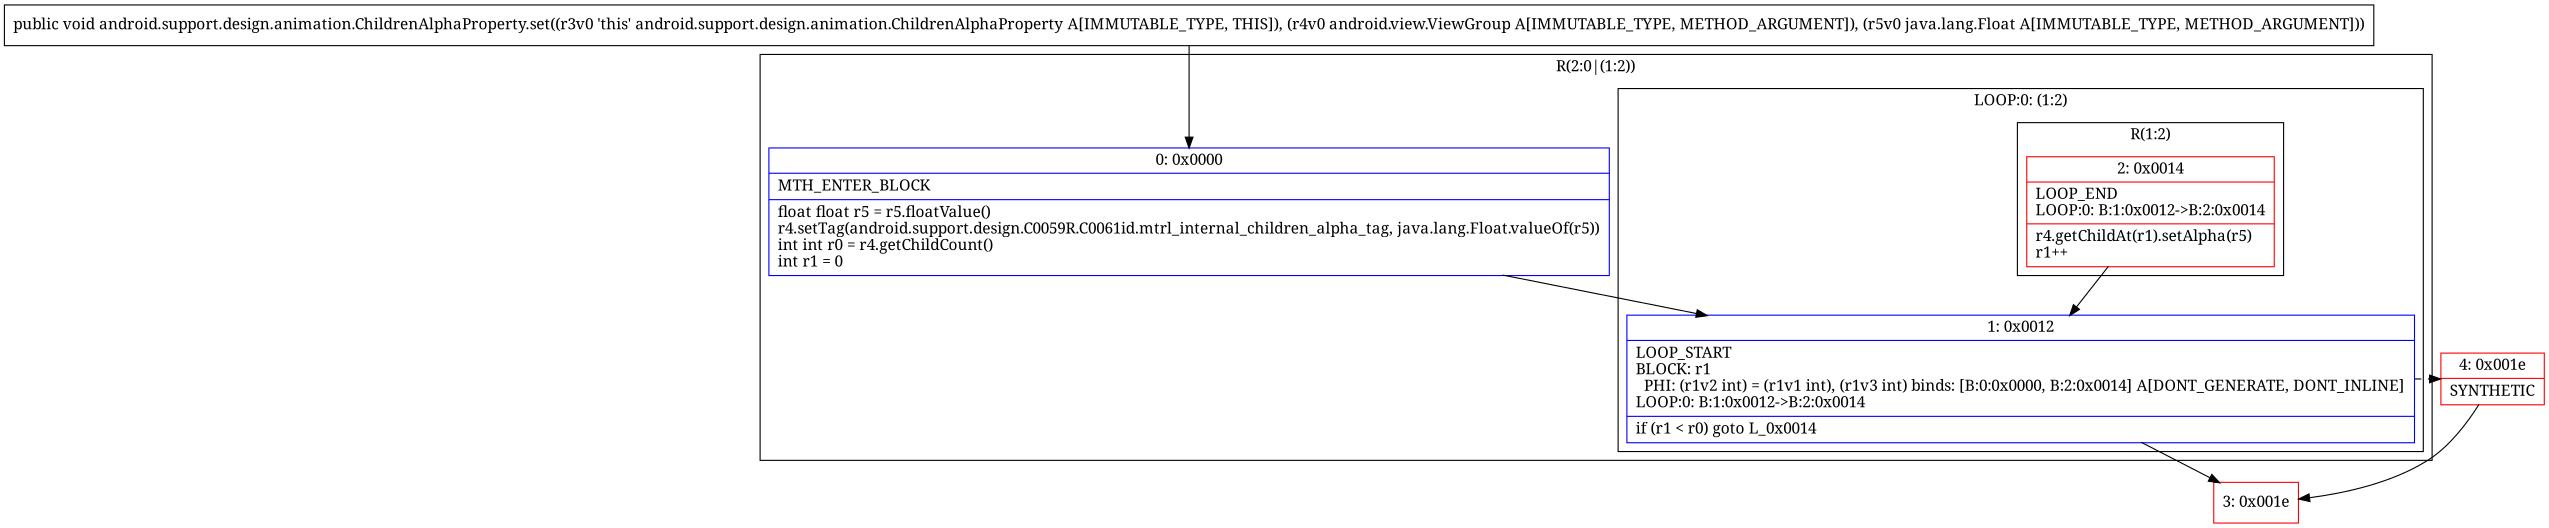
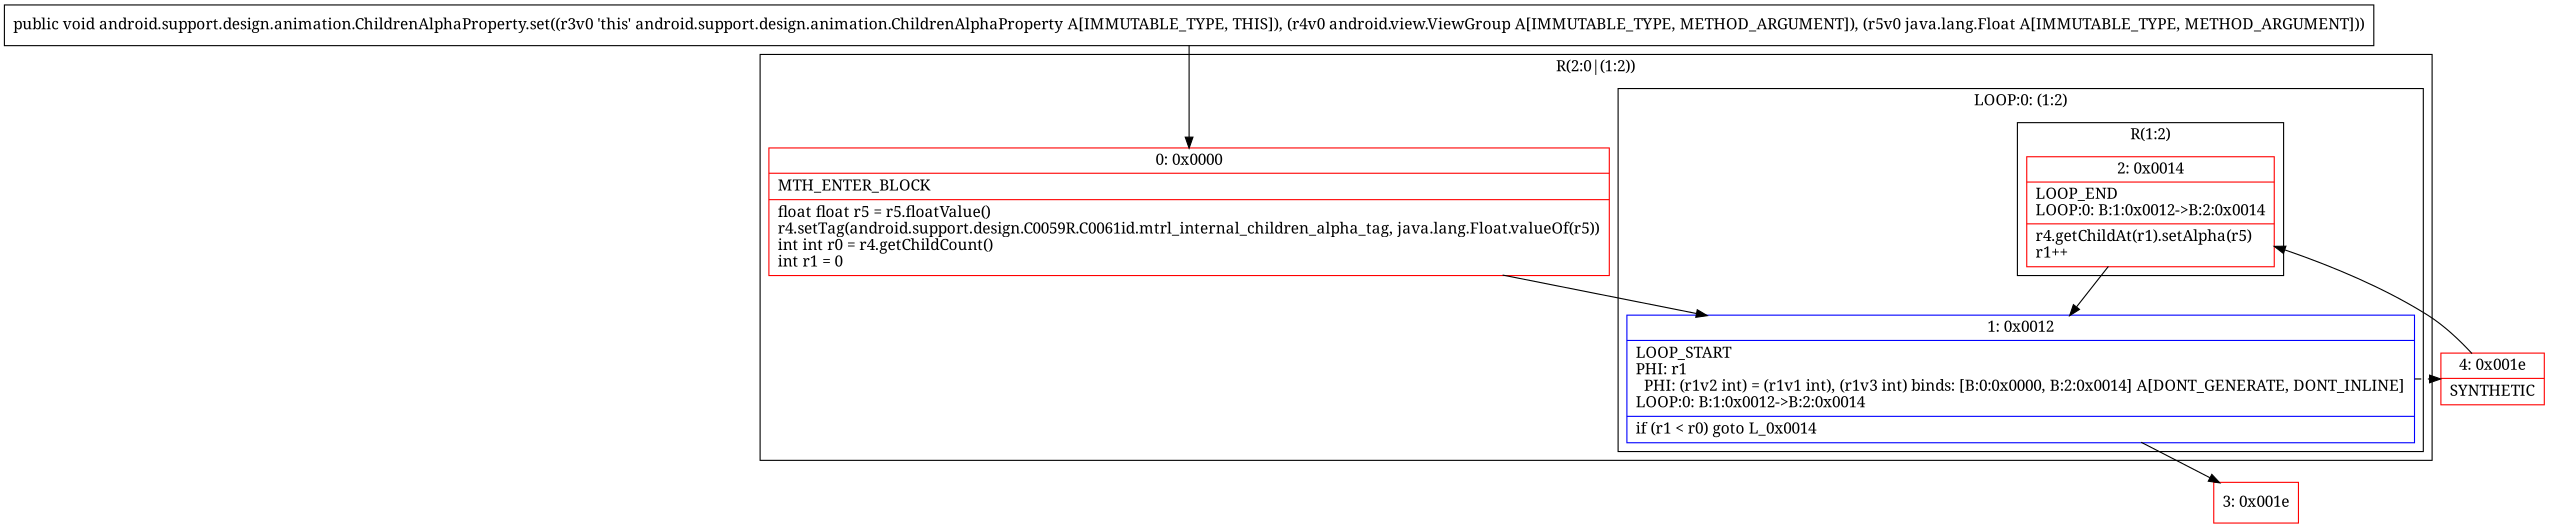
node "0: 0x0000": color blue -> red
node "1: 0x0012": text "BLOCK: r1" -> "PHI: r1"
edge "4: 0x001e" -> "3: 0x001e": now "4: 0x001e" -> "2: 0x0014"
